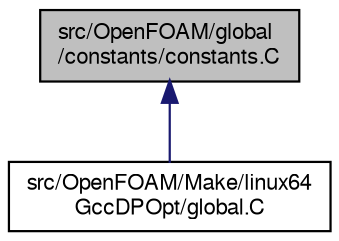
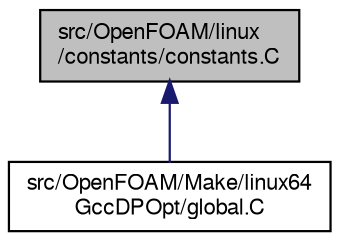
node "src/OpenFOAM/global /constants/constants.C": label "src/OpenFOAM/global /constants/constants.C" -> "src/OpenFOAM/linux /constants/constants.C"
